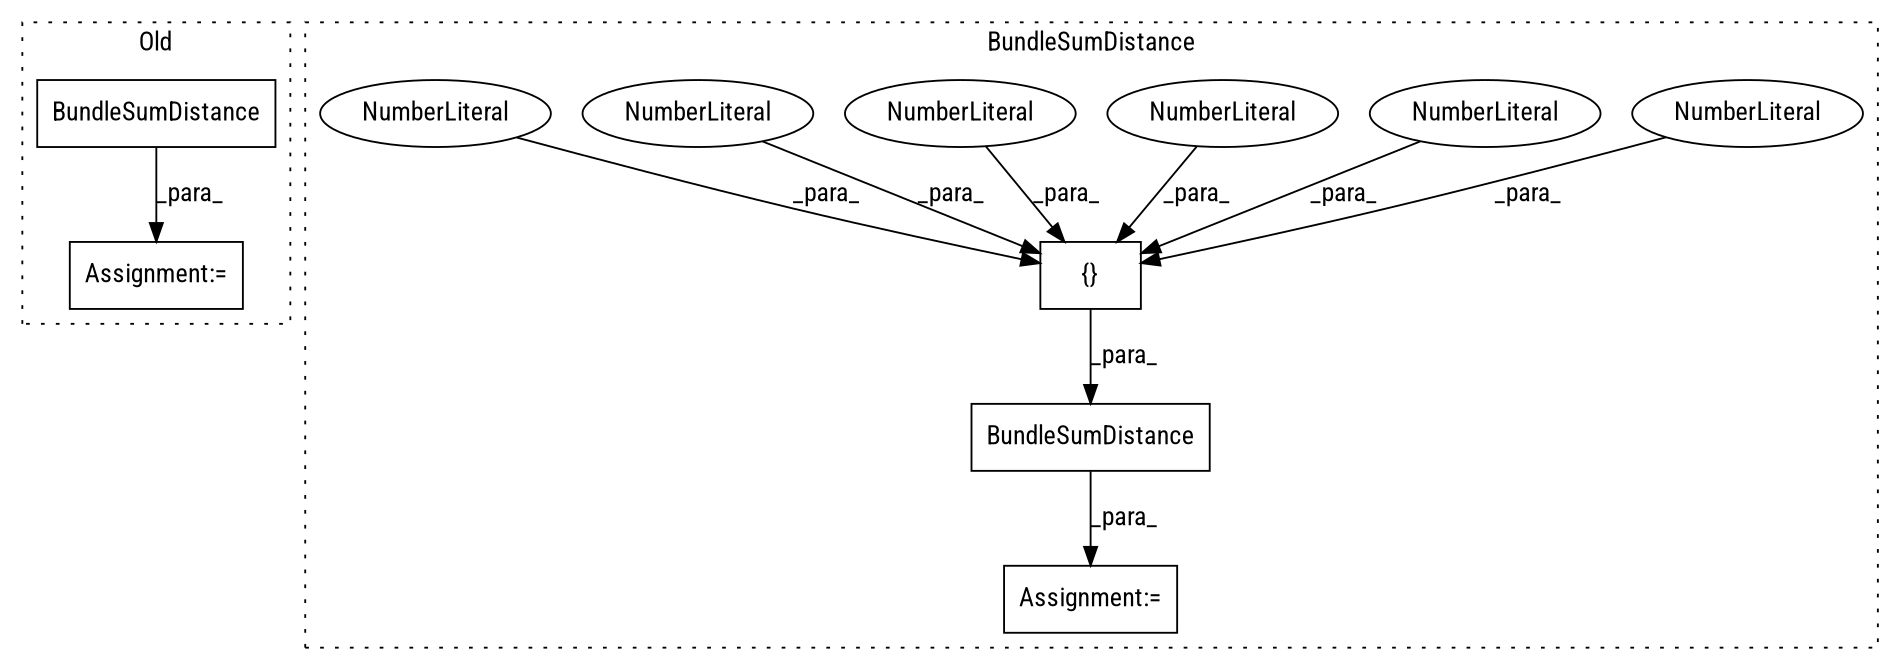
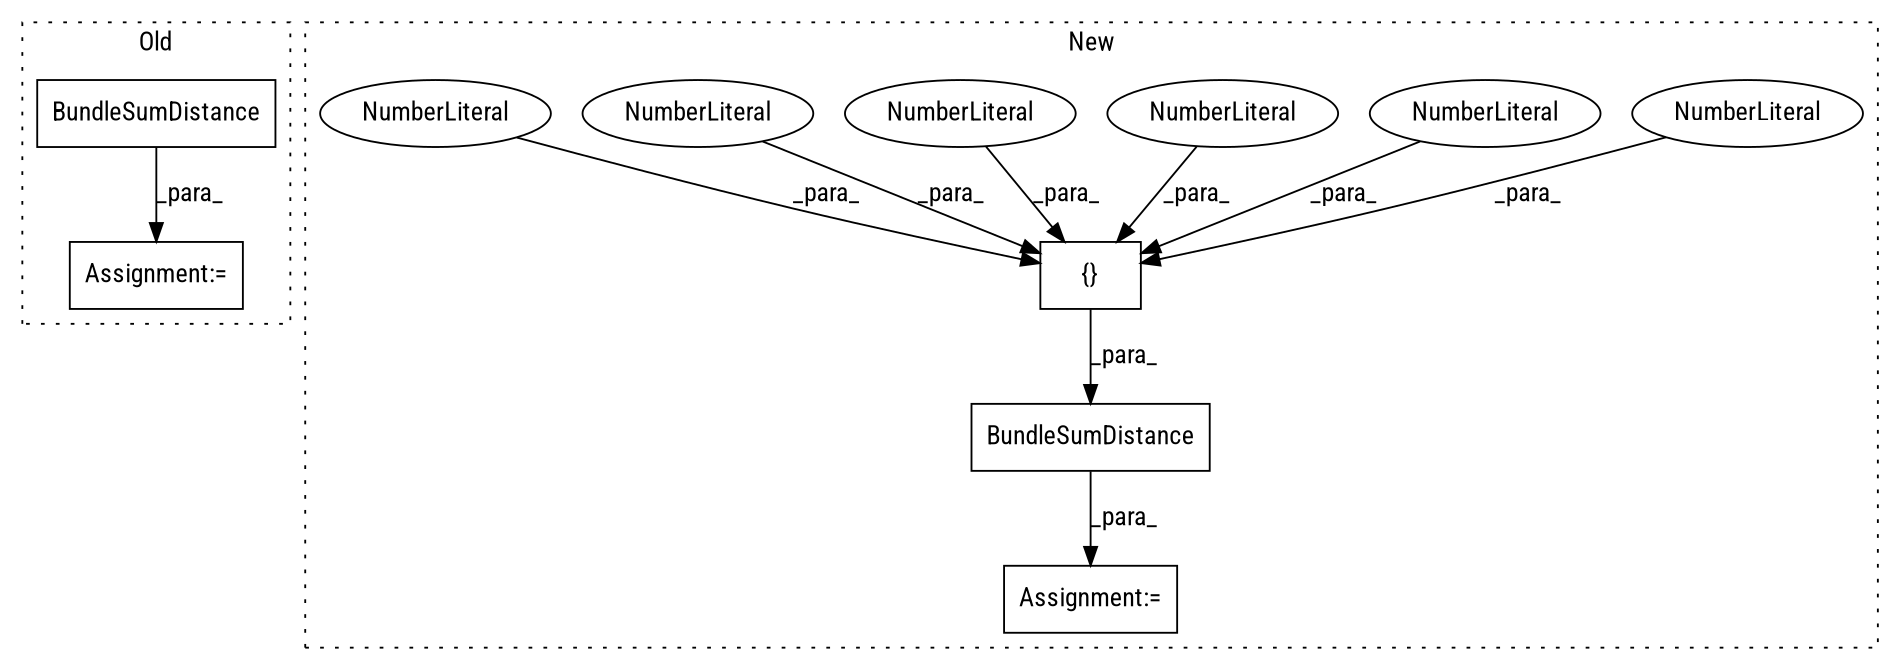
cluster "BundleSumDistance": label "BundleSumDistance" -> "New"
